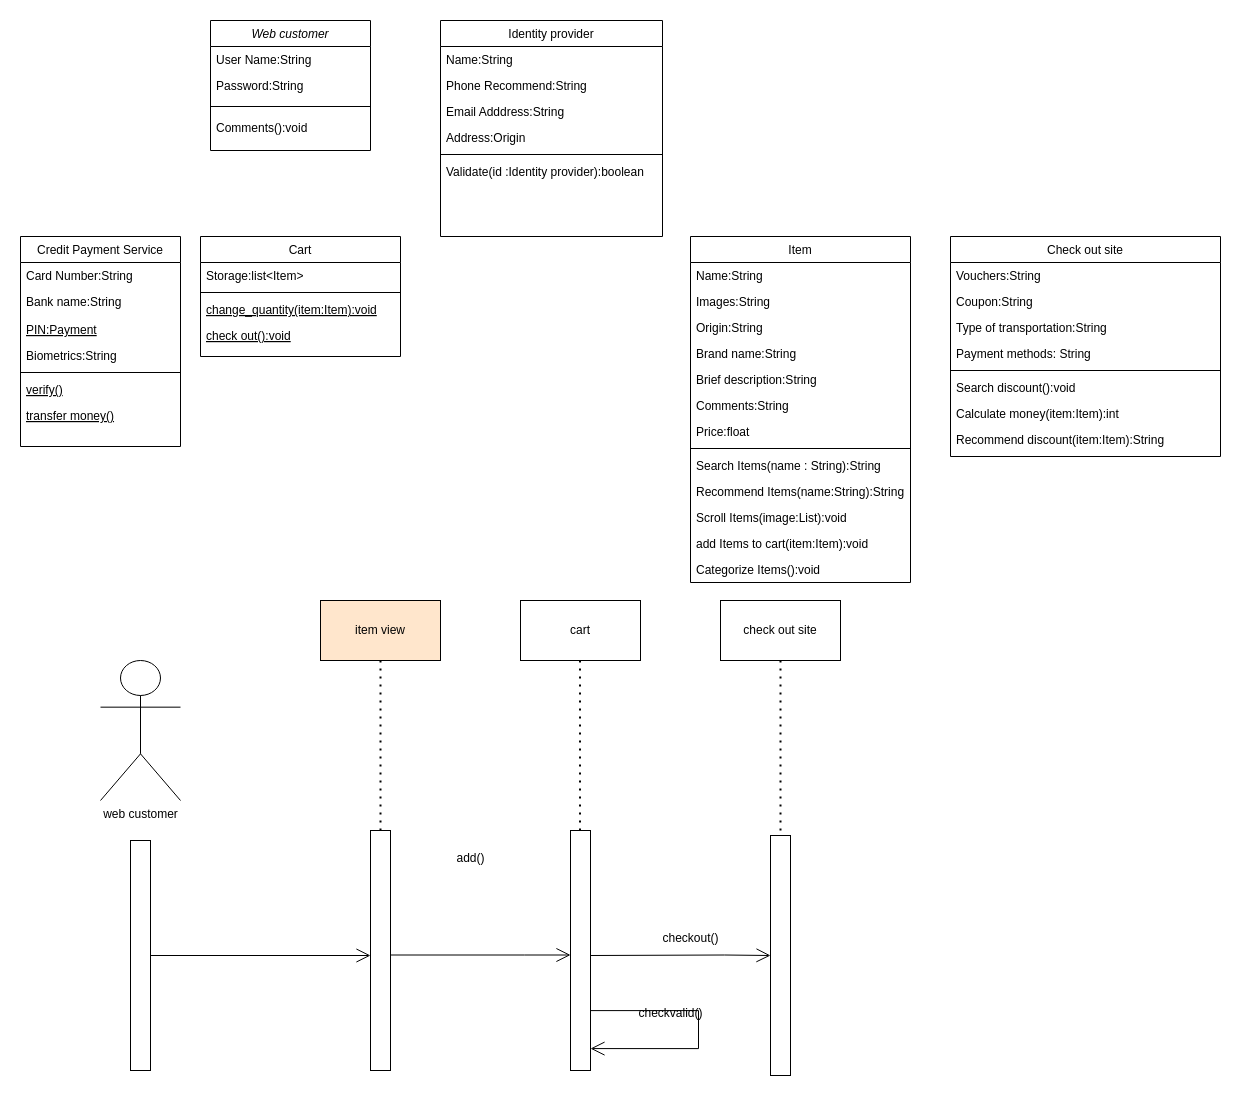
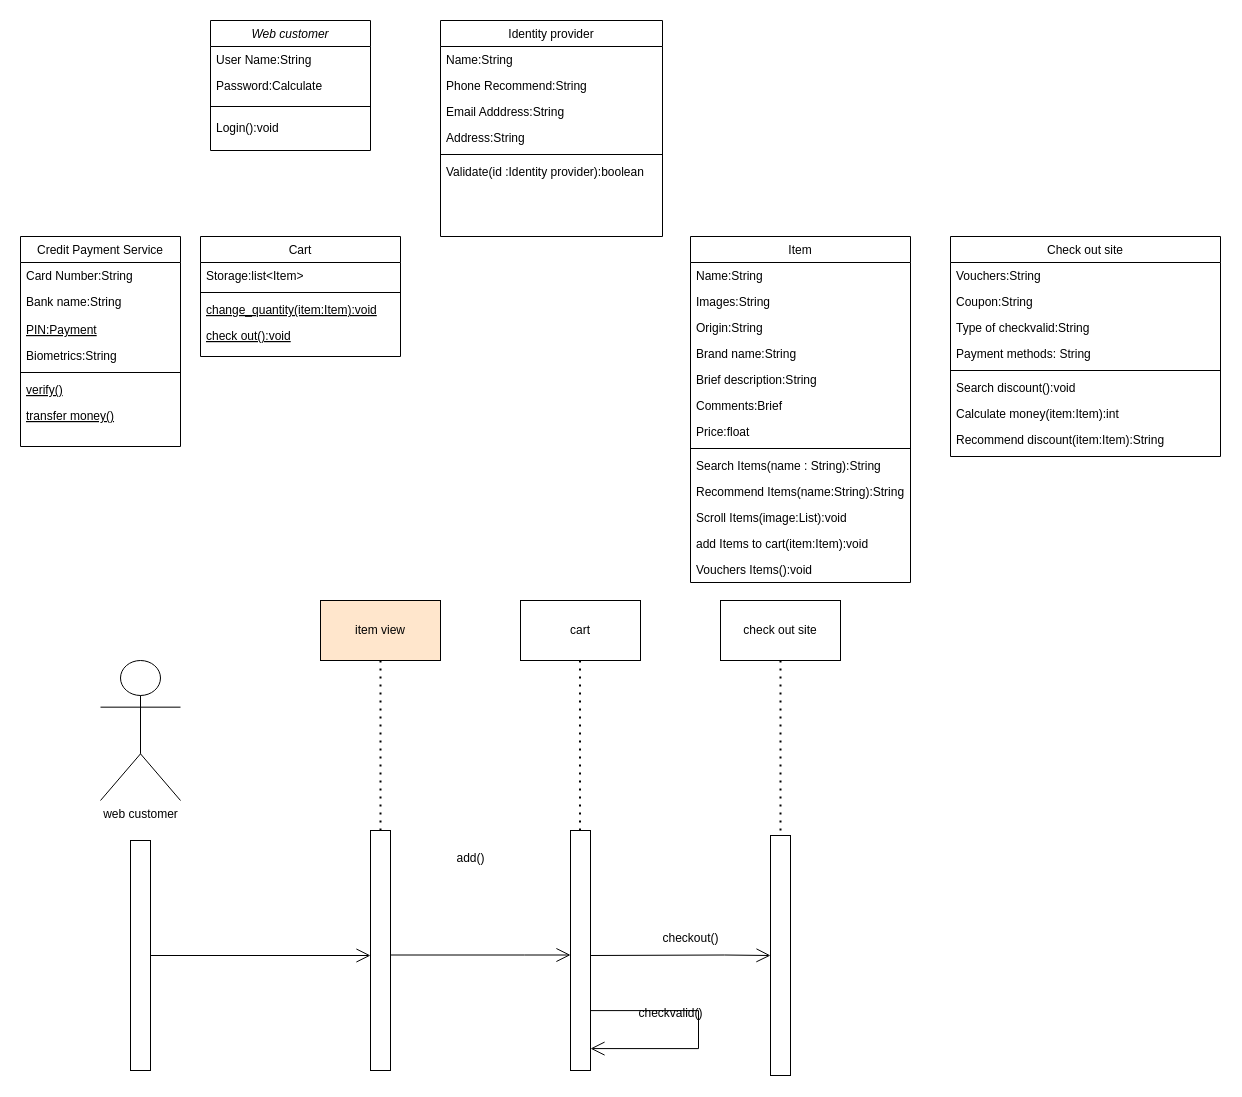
node "Password:String": label "Password:String" -> "Password:Calculate"
node "Comments():void": label "Comments():void" -> "Login():void"
node "Address:Origin": label "Address:Origin" -> "Address:String"
node "Type of transportation:String": label "Type of transportation:String" -> "Type of checkvalid:String"
node "Comments:String": label "Comments:String" -> "Comments:Brief"
node "Categorize Items():void": label "Categorize Items():void" -> "Vouchers Items():void"
